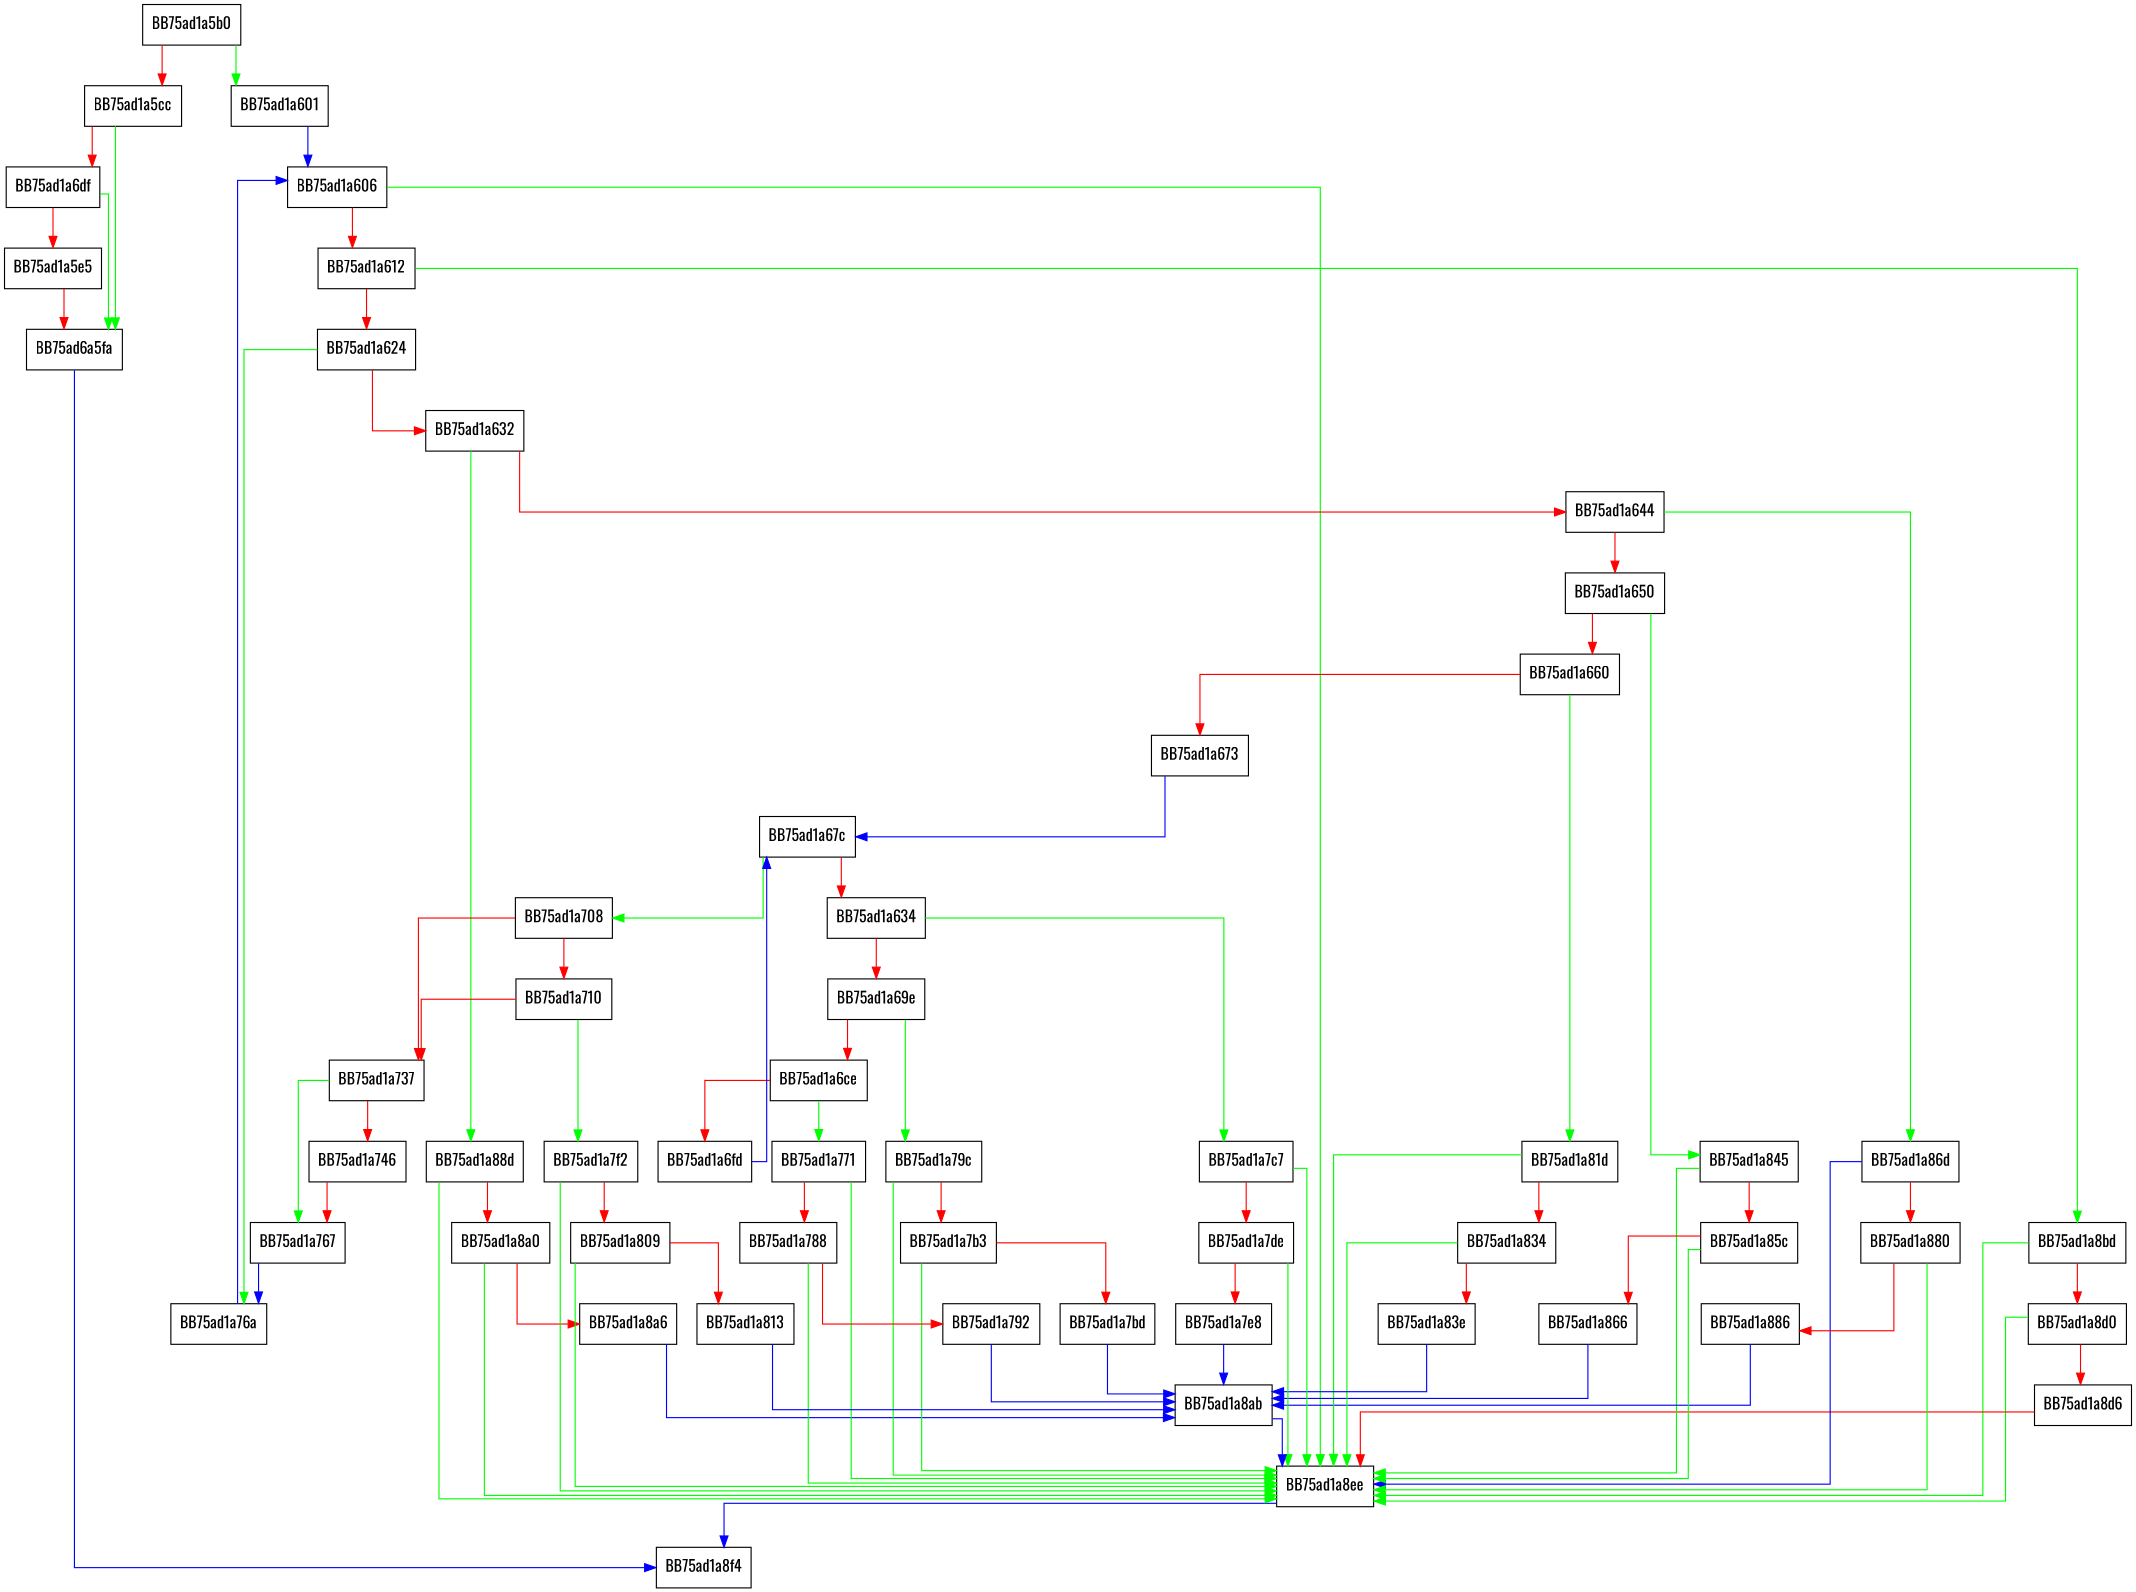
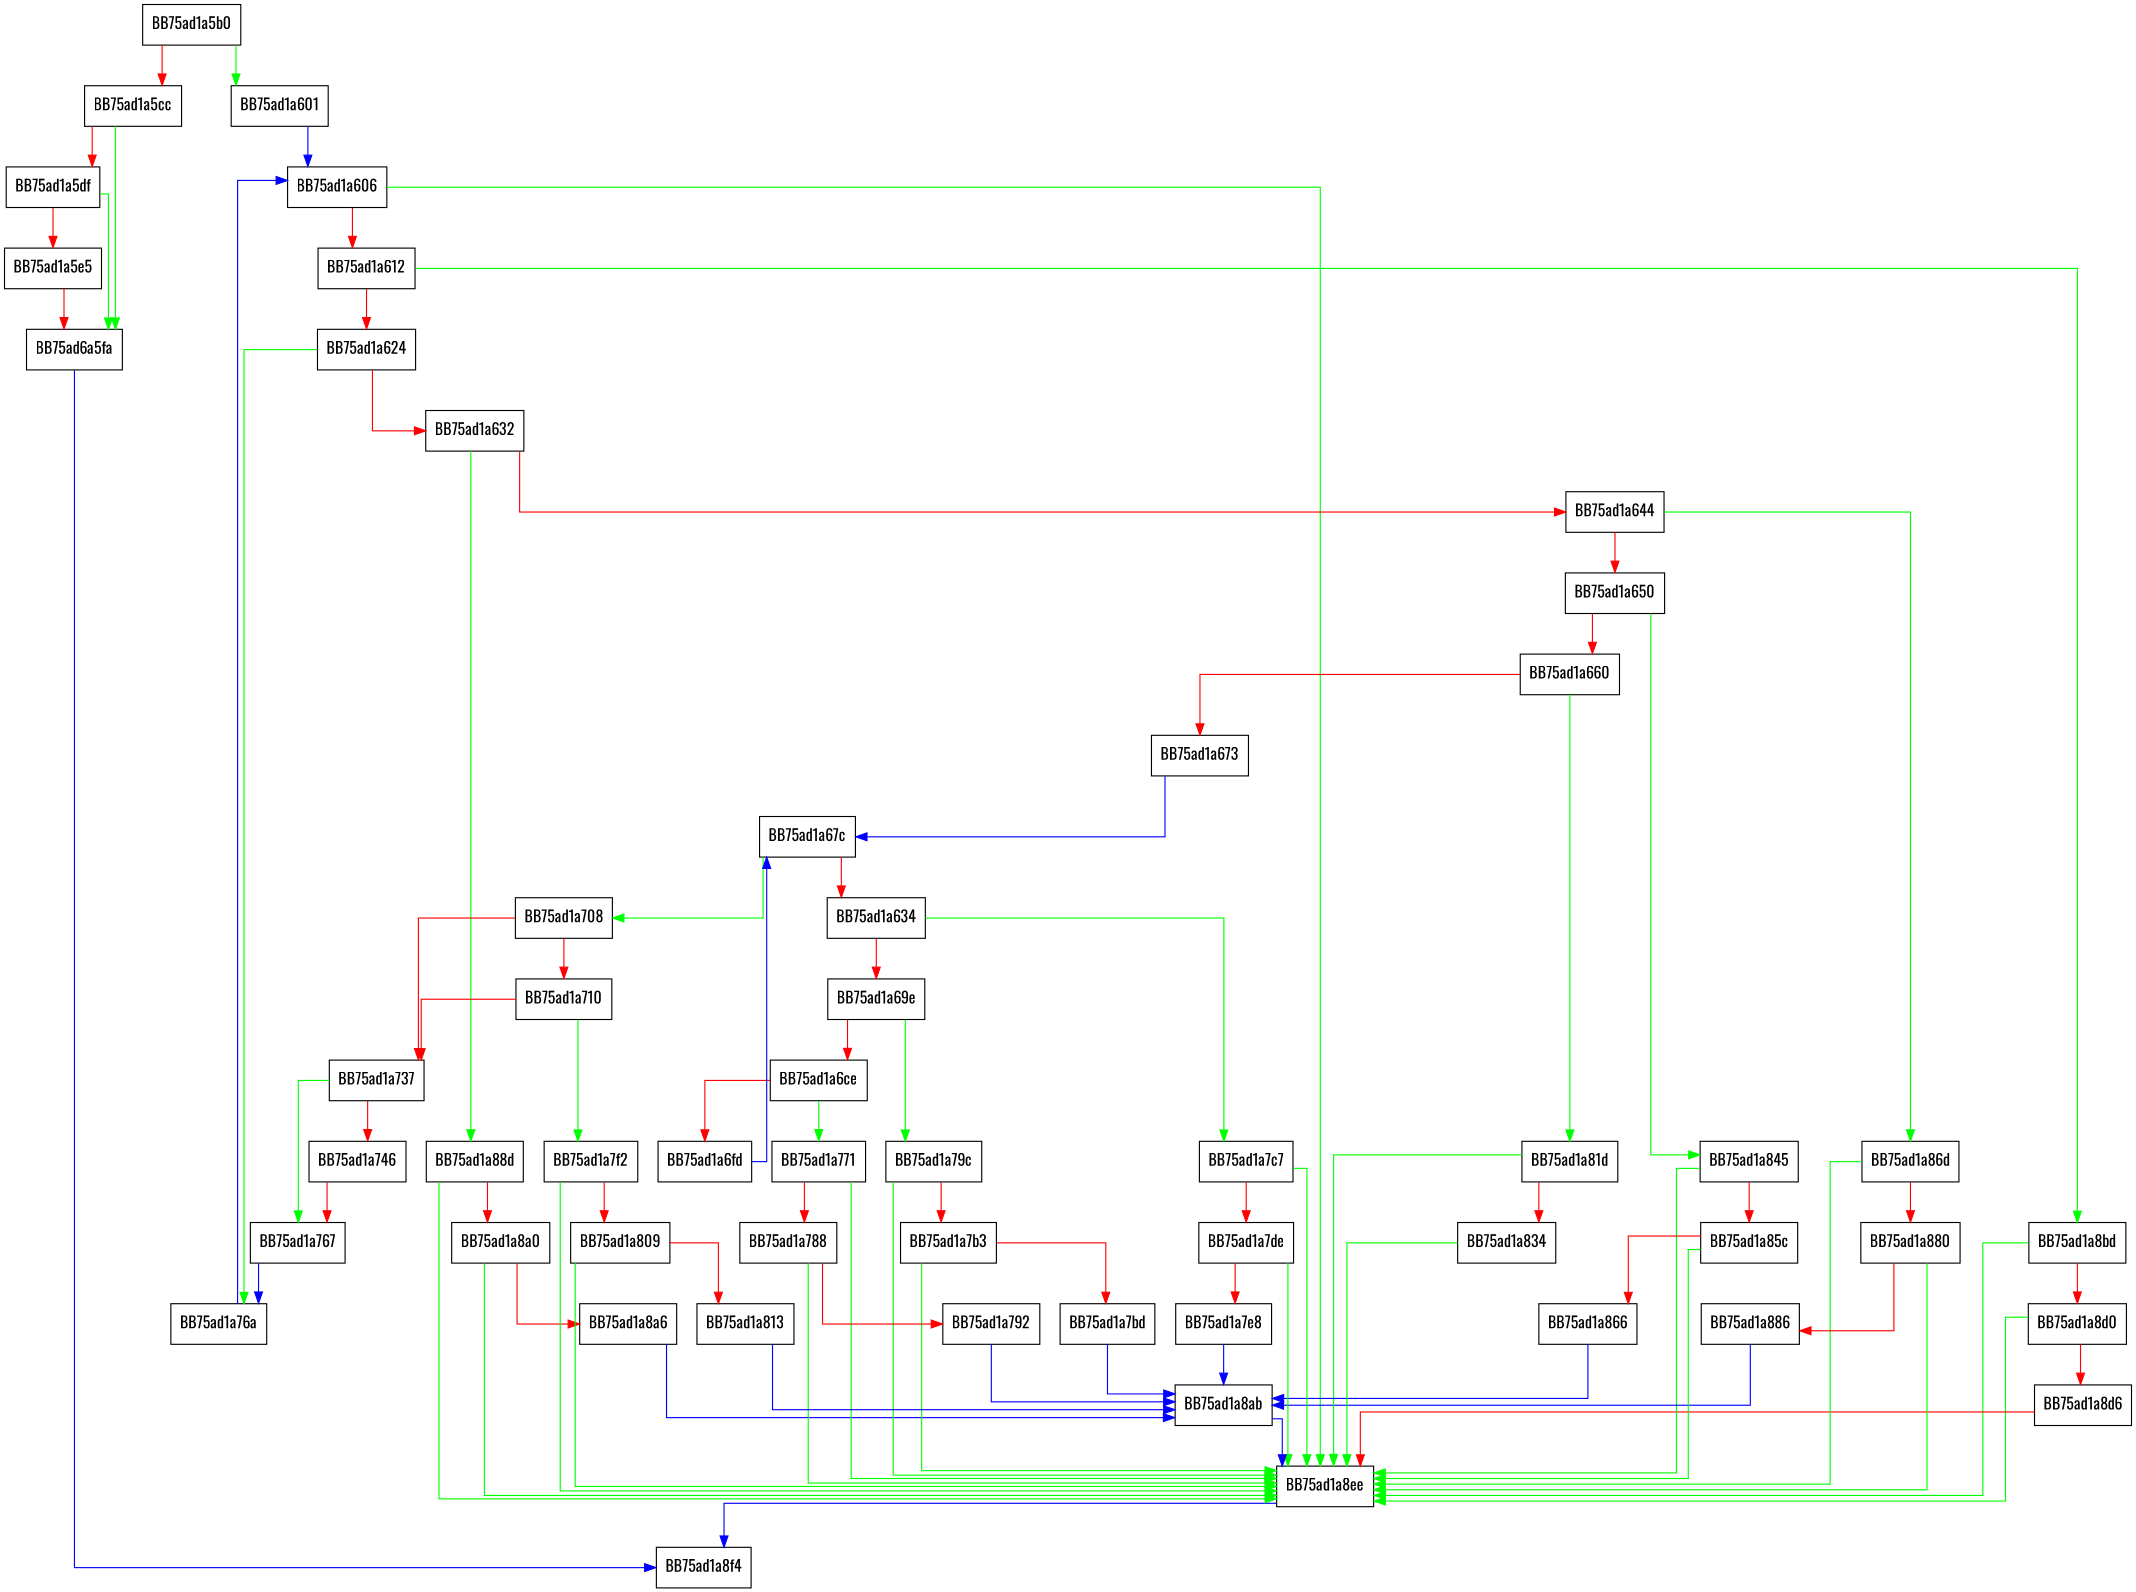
node "BB75ad1a6df": label "BB75ad1a6df" -> "BB75ad1a5df"
node "BB75ad1a83e": removed
edge "BB75ad1a86d" -> "BB75ad1a8ee": color blue -> green
